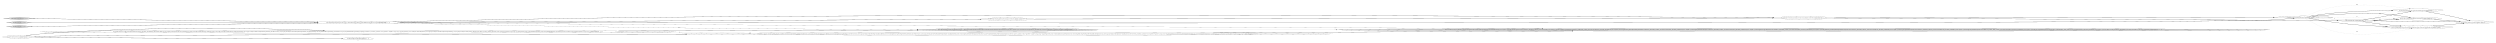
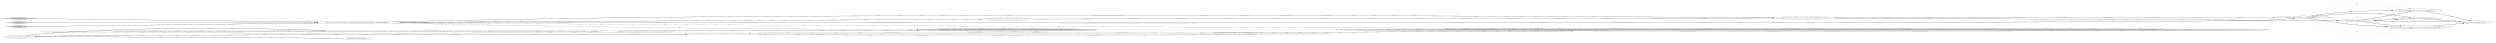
edge "env.setMaxParallelism(4)@@@15@@@['1', '1', '1']" -> "env.setParallelism(4)@@@14@@@['1', '1', '1']": reversed
